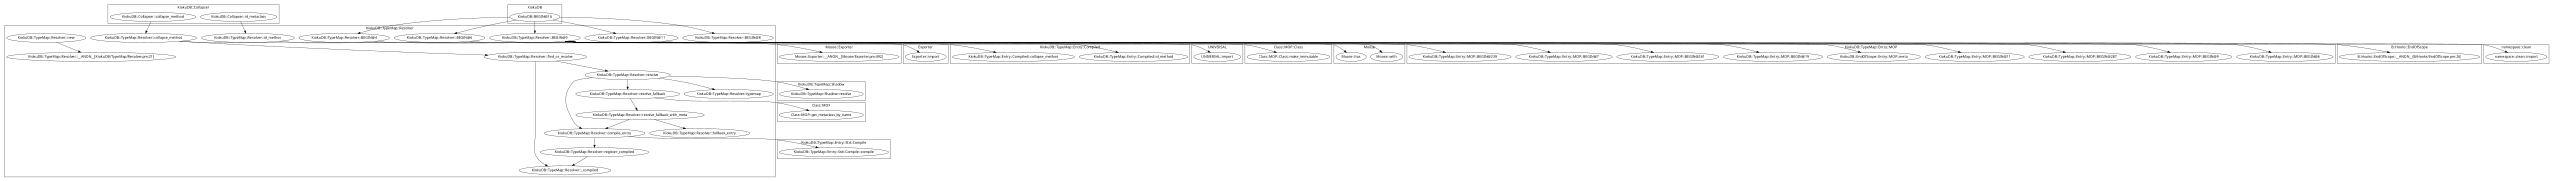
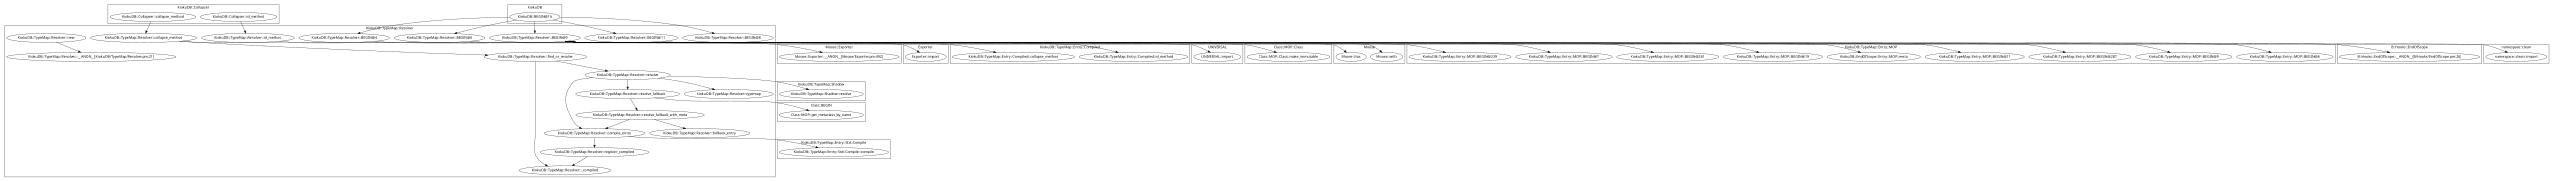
node "KiokuDB::Collapser::id_metaclass": label "KiokuDB::Collapser::id_metaclass" -> "KiokuDB::Collapser::id_method"
cluster "Class::MOP": label "Class::MOP" -> "Class::BEGIN"
